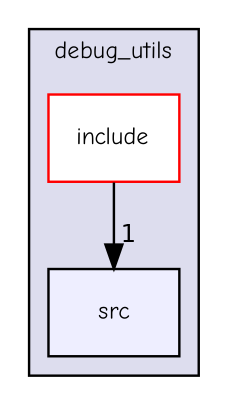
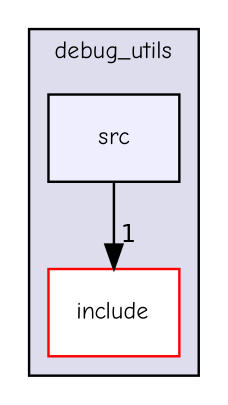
edge "include" -> "src": reversed
